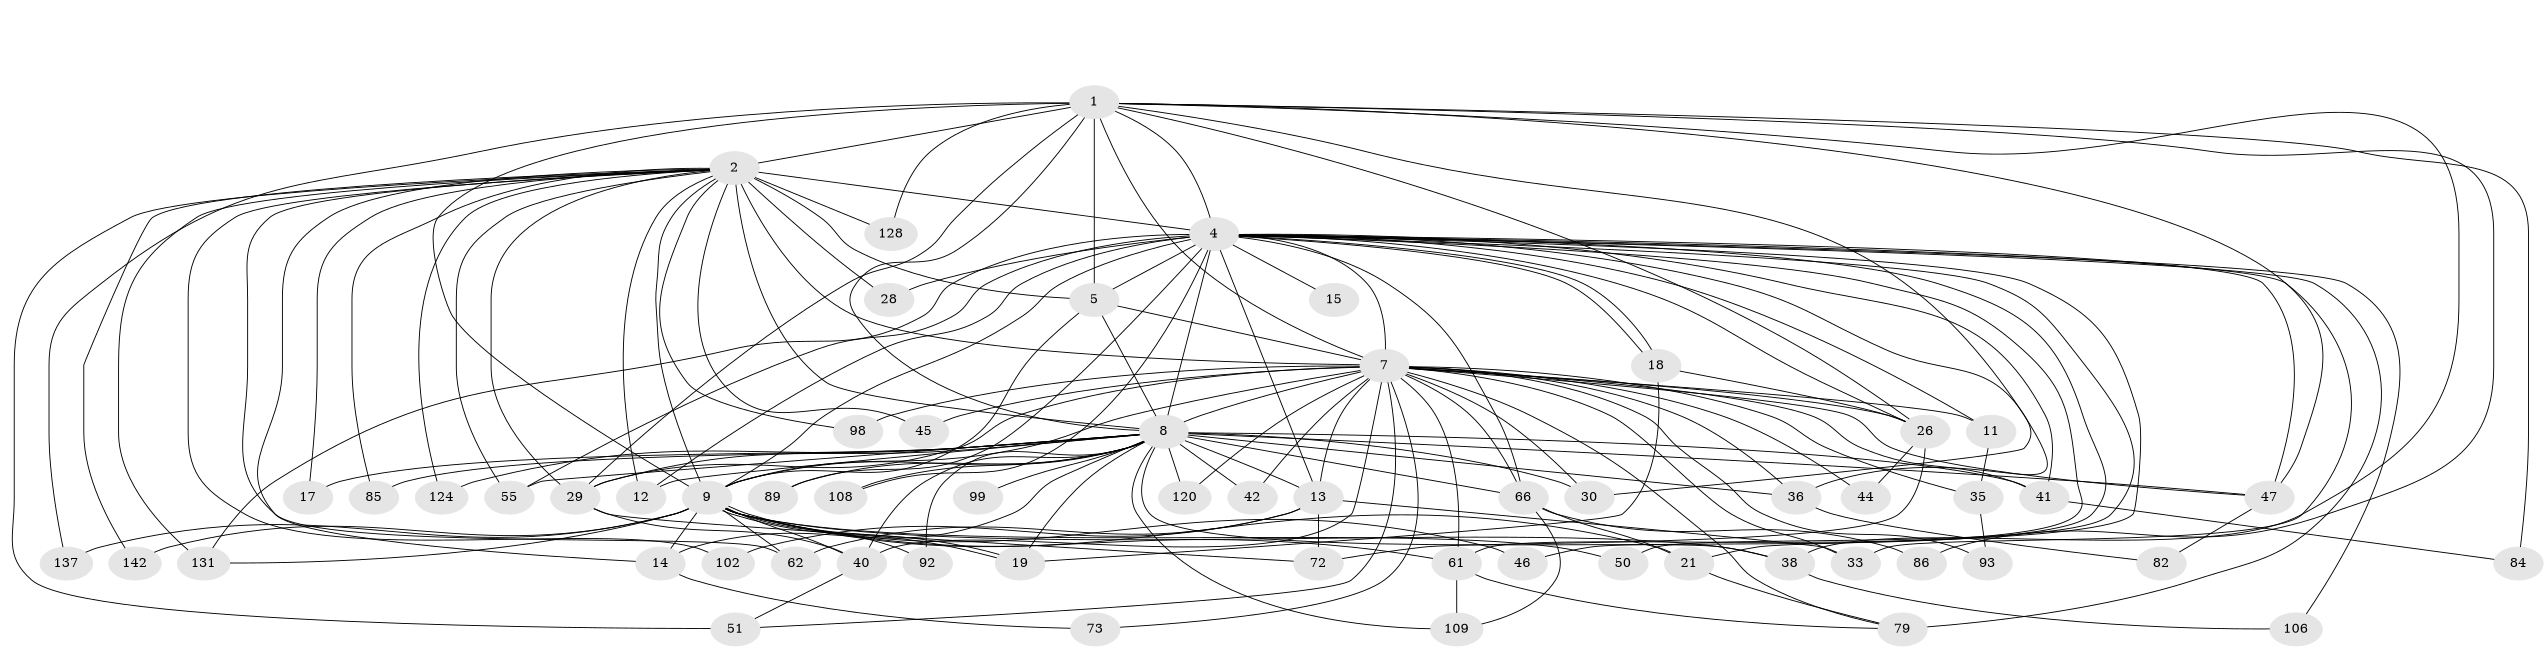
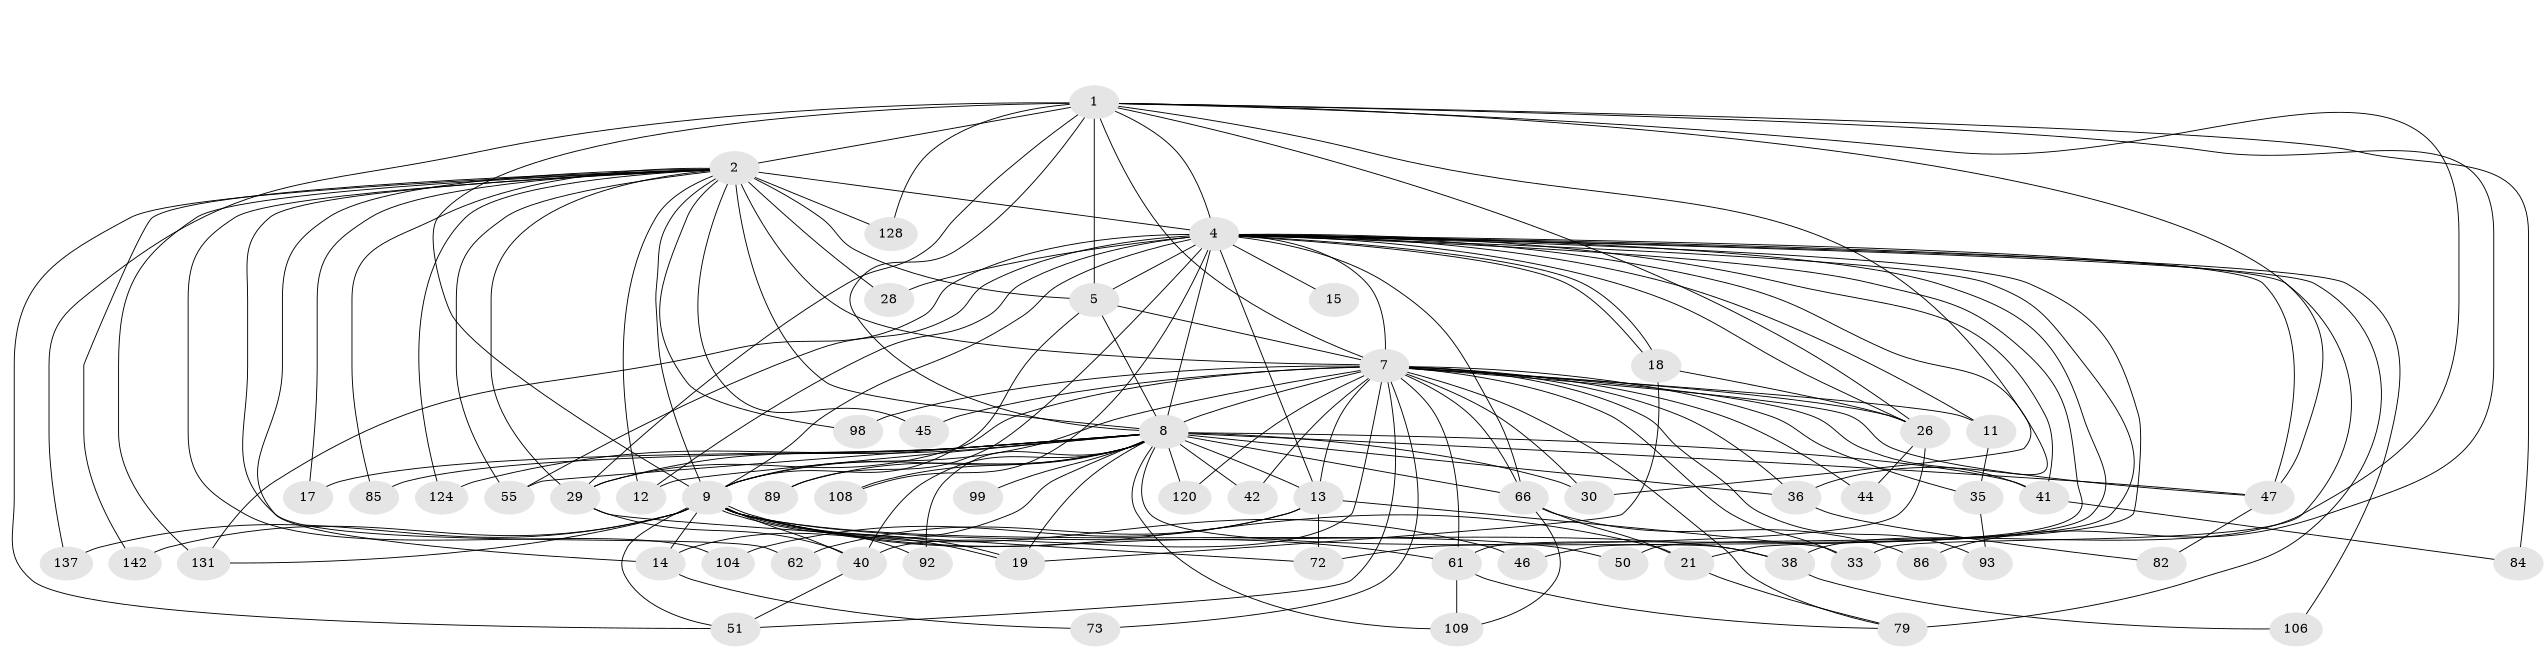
edge "9" -- "62": now "9" -- "51"
node "102": label "102" -> "104"
